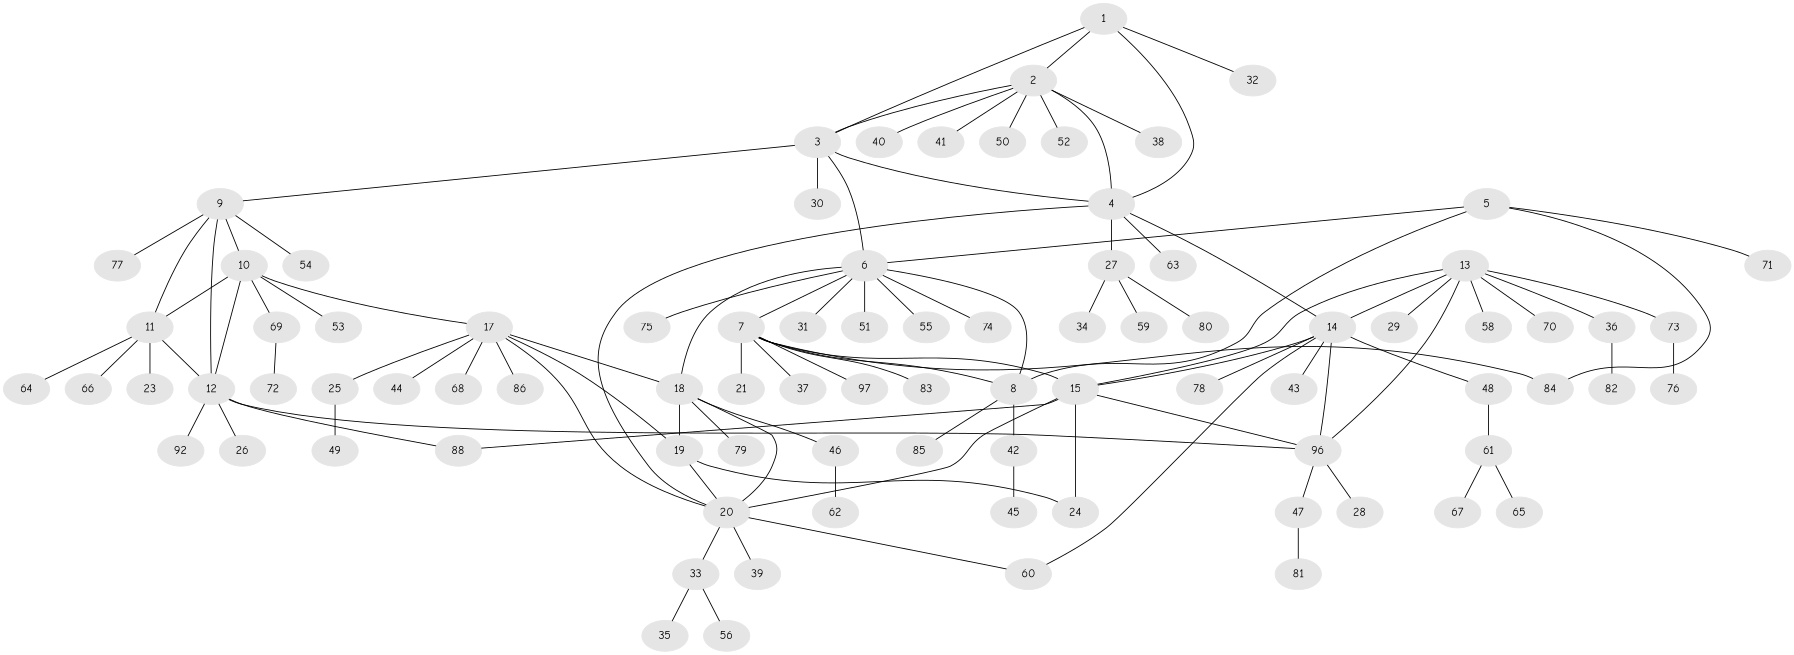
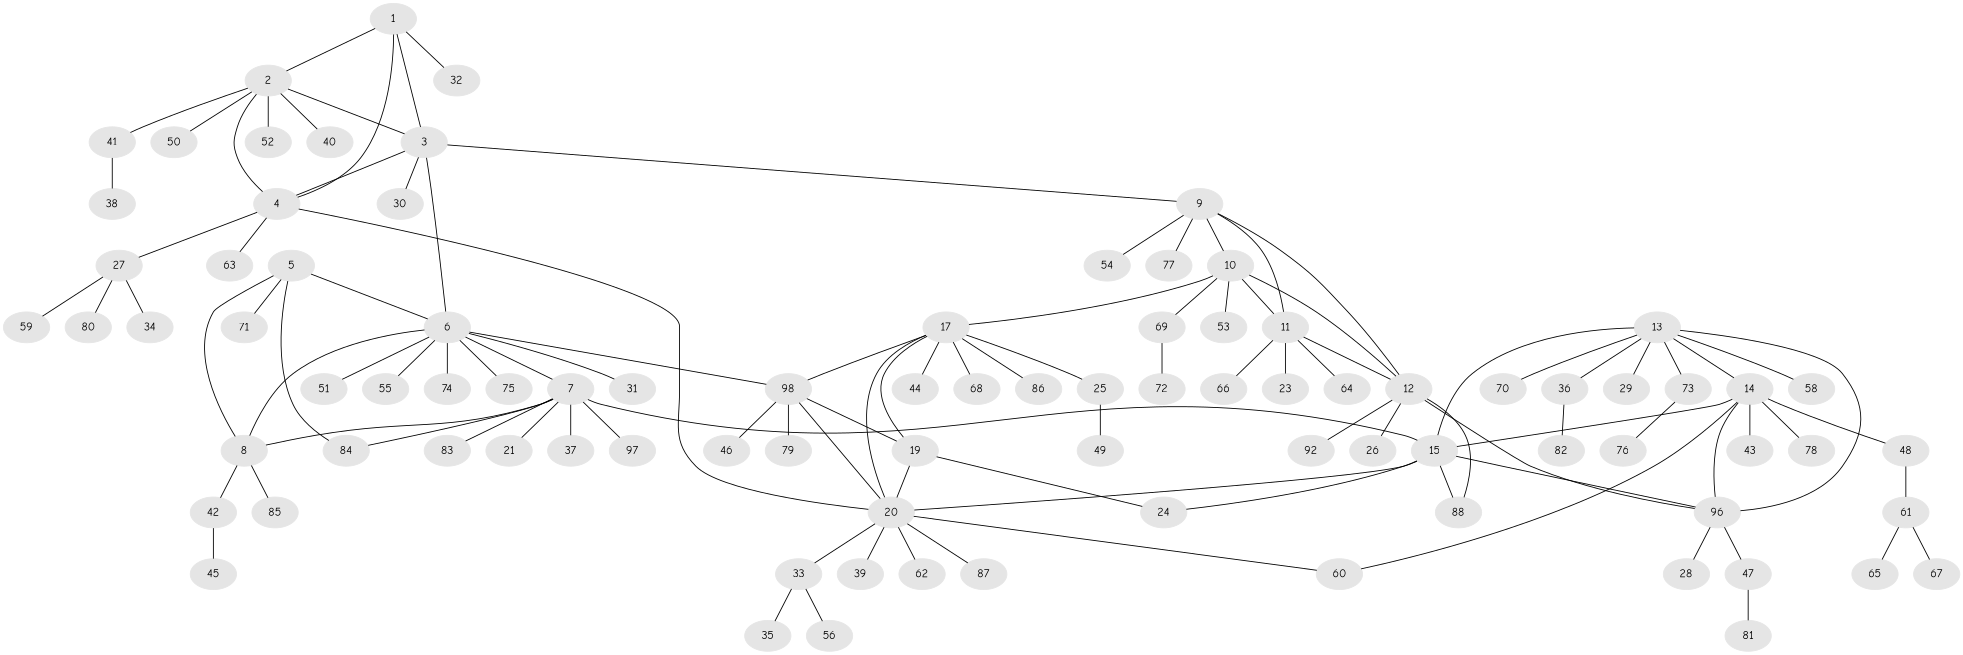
edge "2" -- "38": now "41" -- "38"
edge "4" -- "14": removed
node "18": label "18" -> "98"
edge "46" -- "62": now "20" -- "62"
node "87": added
